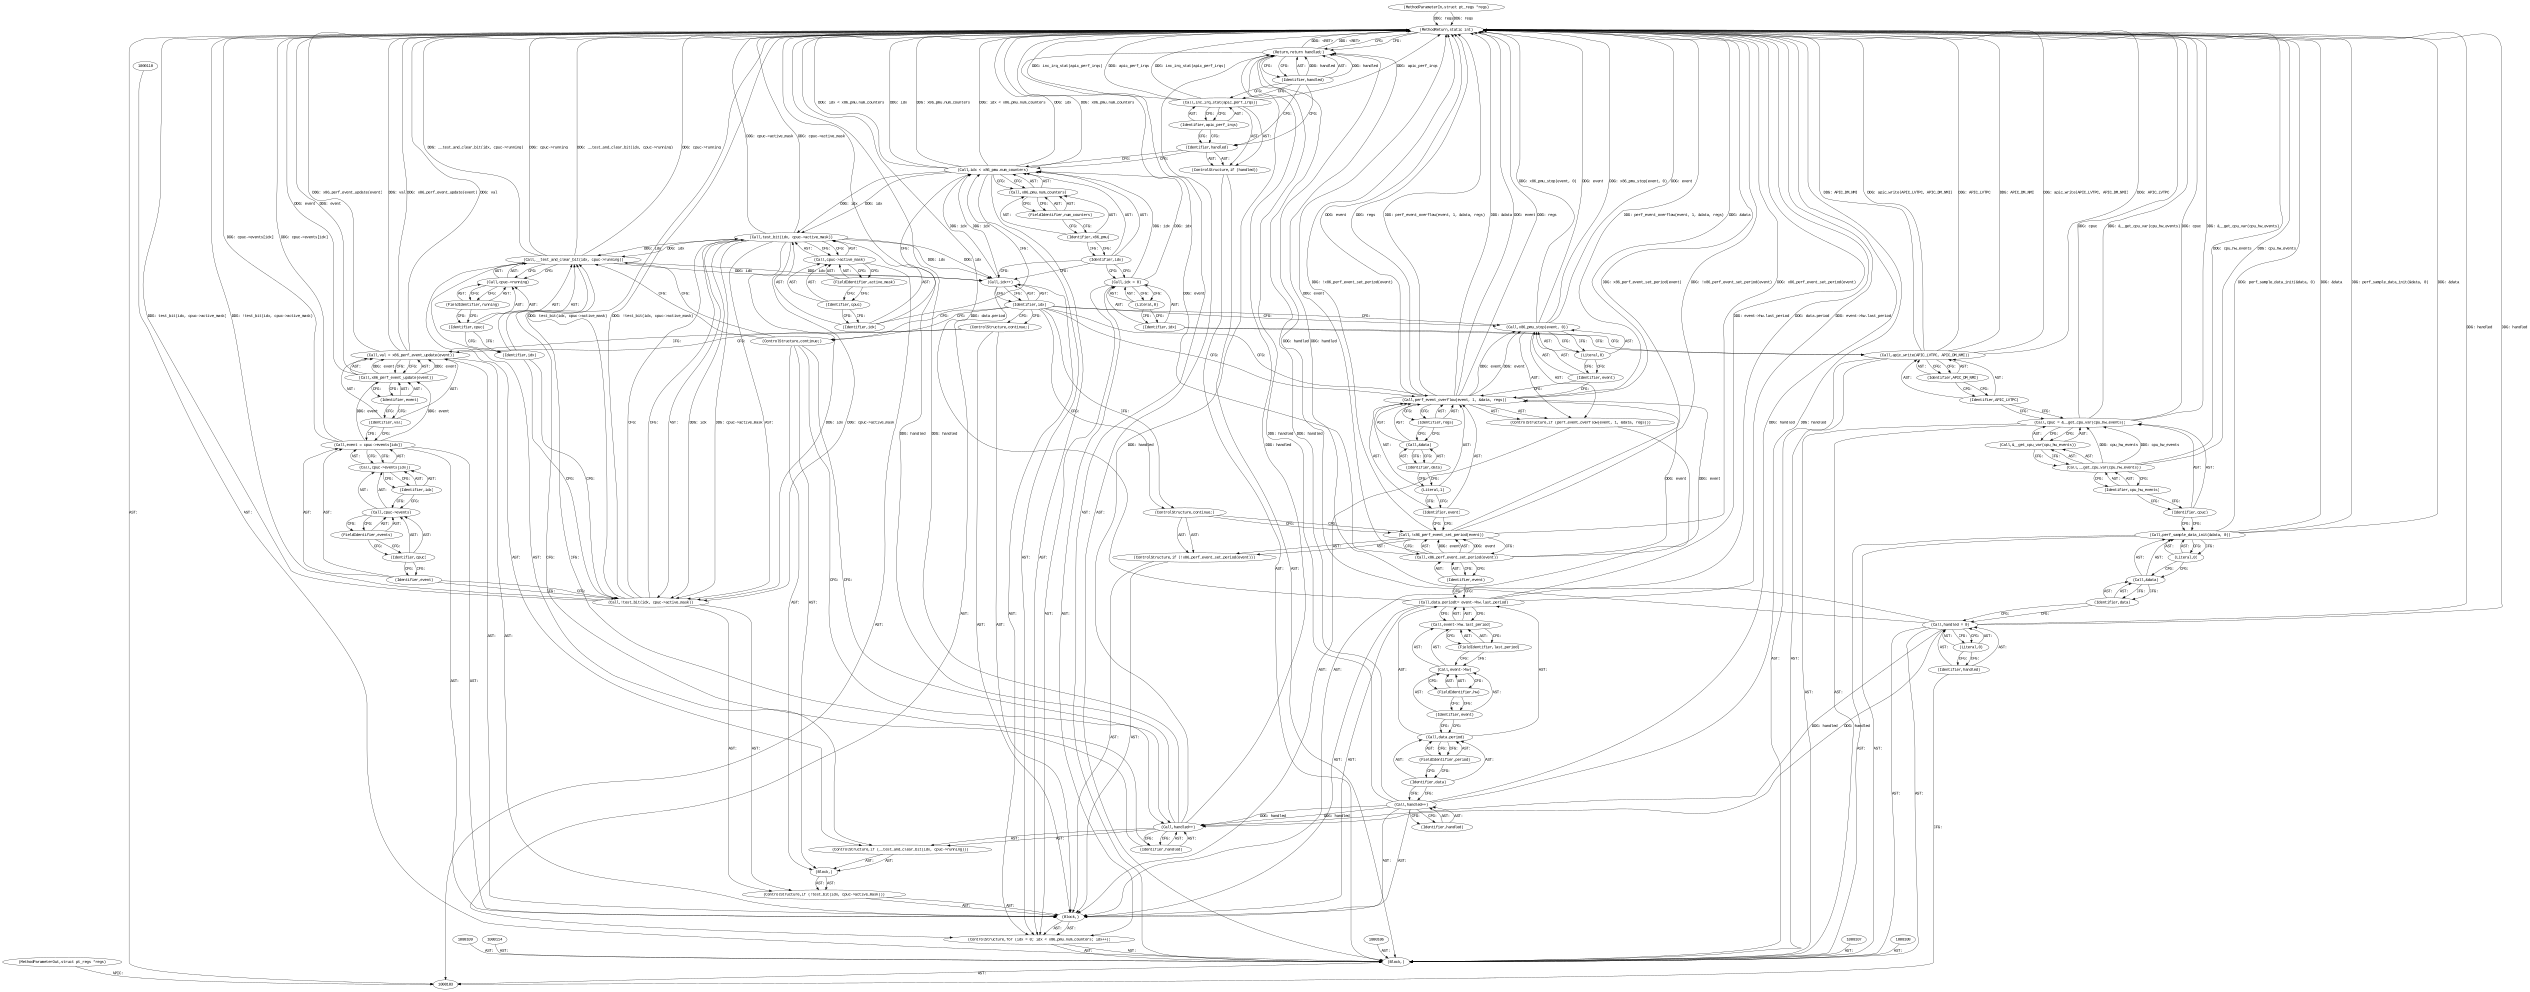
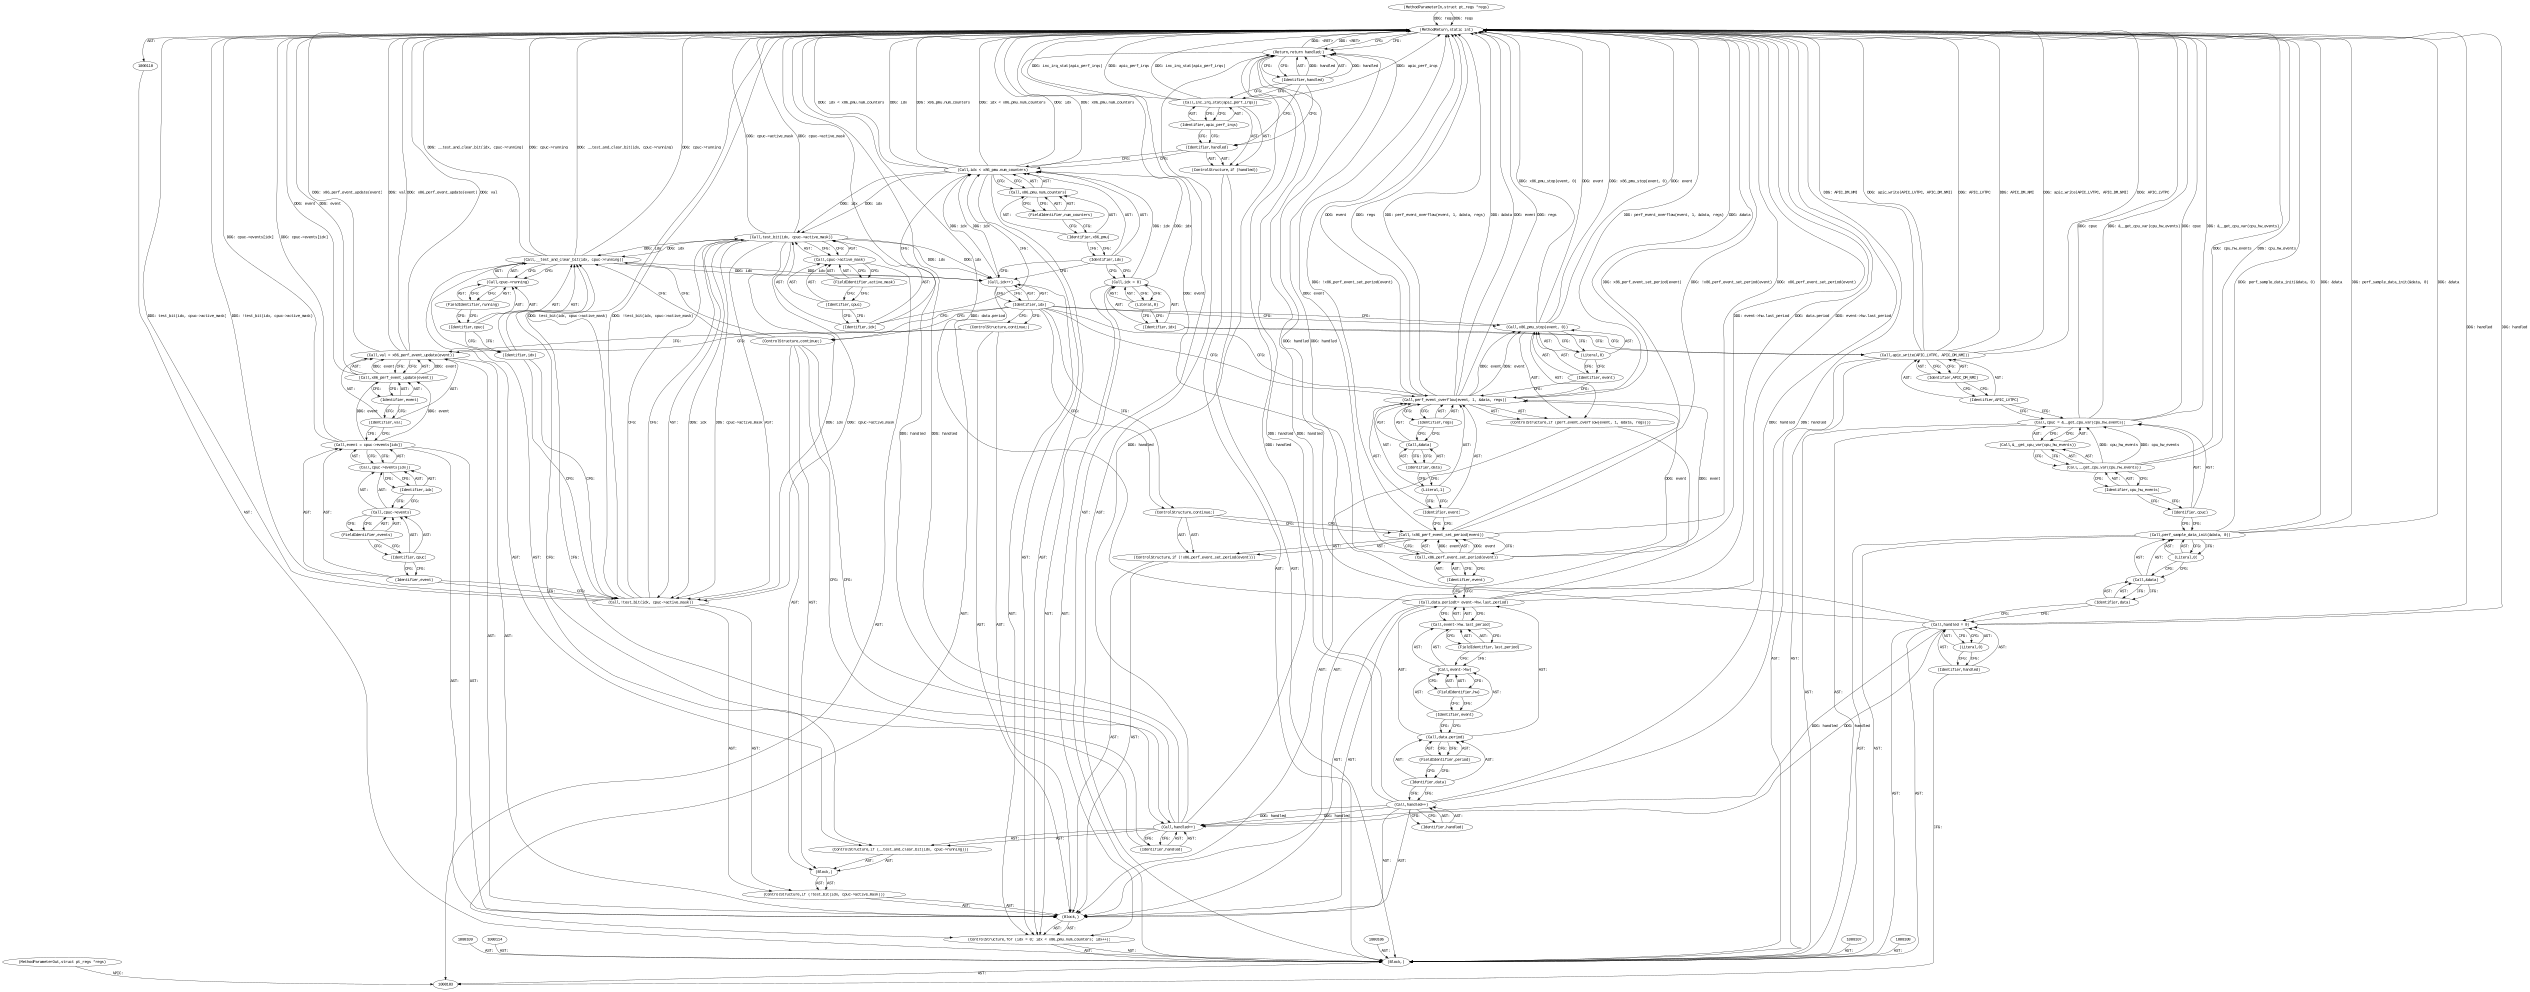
edge "(MethodReturn,static int)" -> "1000103": now "(MethodReturn,static int)" -> "1000110"
